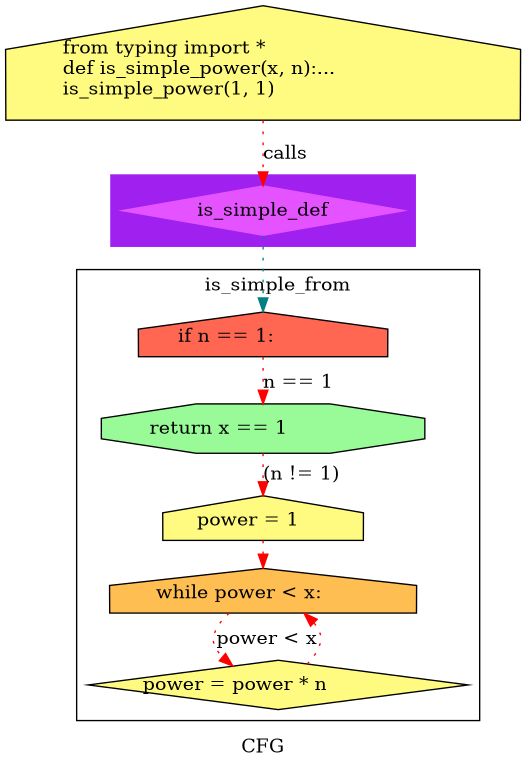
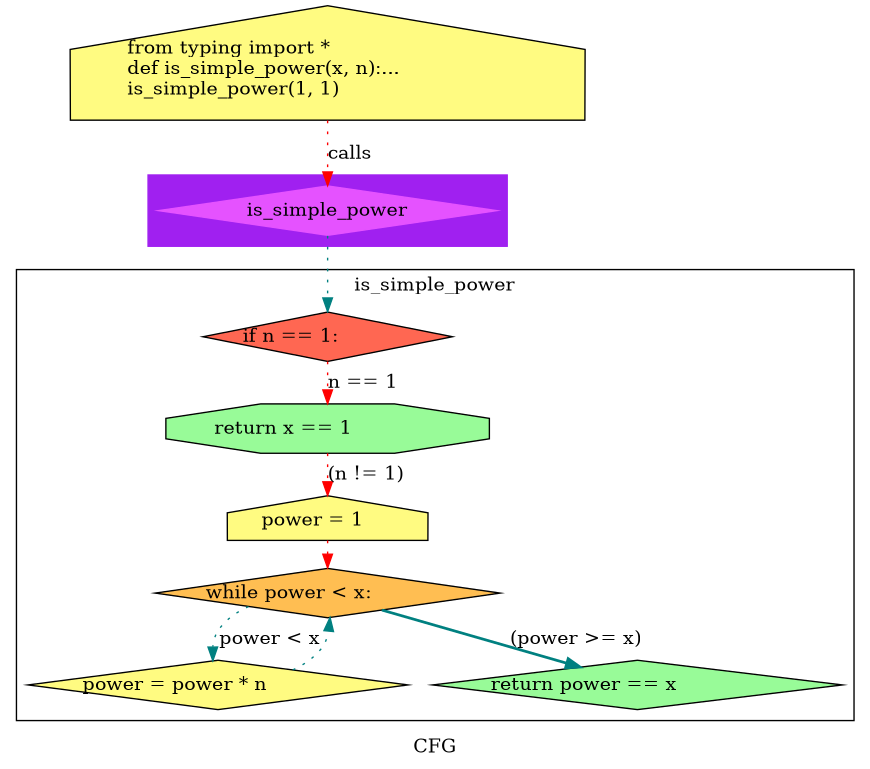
node "is_simple_def": label "is_simple_def" -> "is_simple_power"
cluster "is_simple_from": label "is_simple_from" -> "is_simple_power"
node "if n == 1:": shape house -> diamond
node "while power < x:": shape house -> diamond
edge "while power < x:" -> "power = power * n": color red -> teal
edge "power = power * n" -> "while power < x:": color red -> teal
node "return power == x": added
